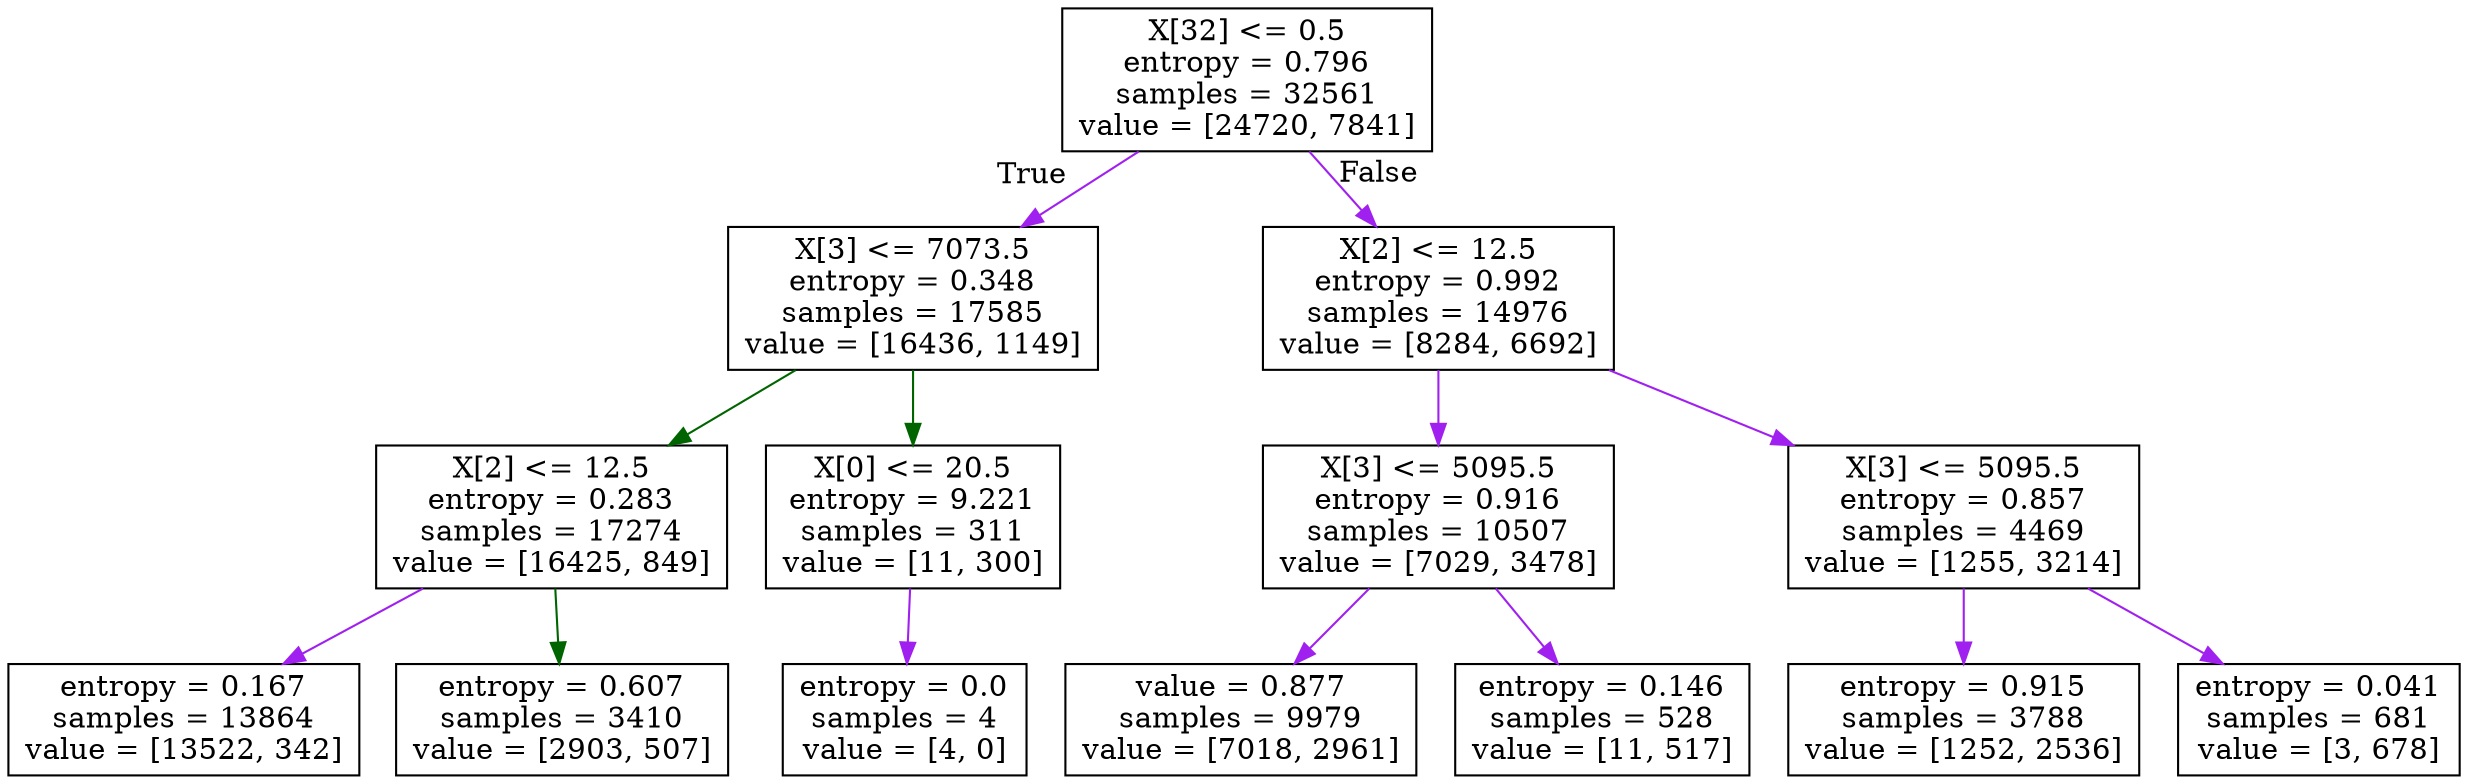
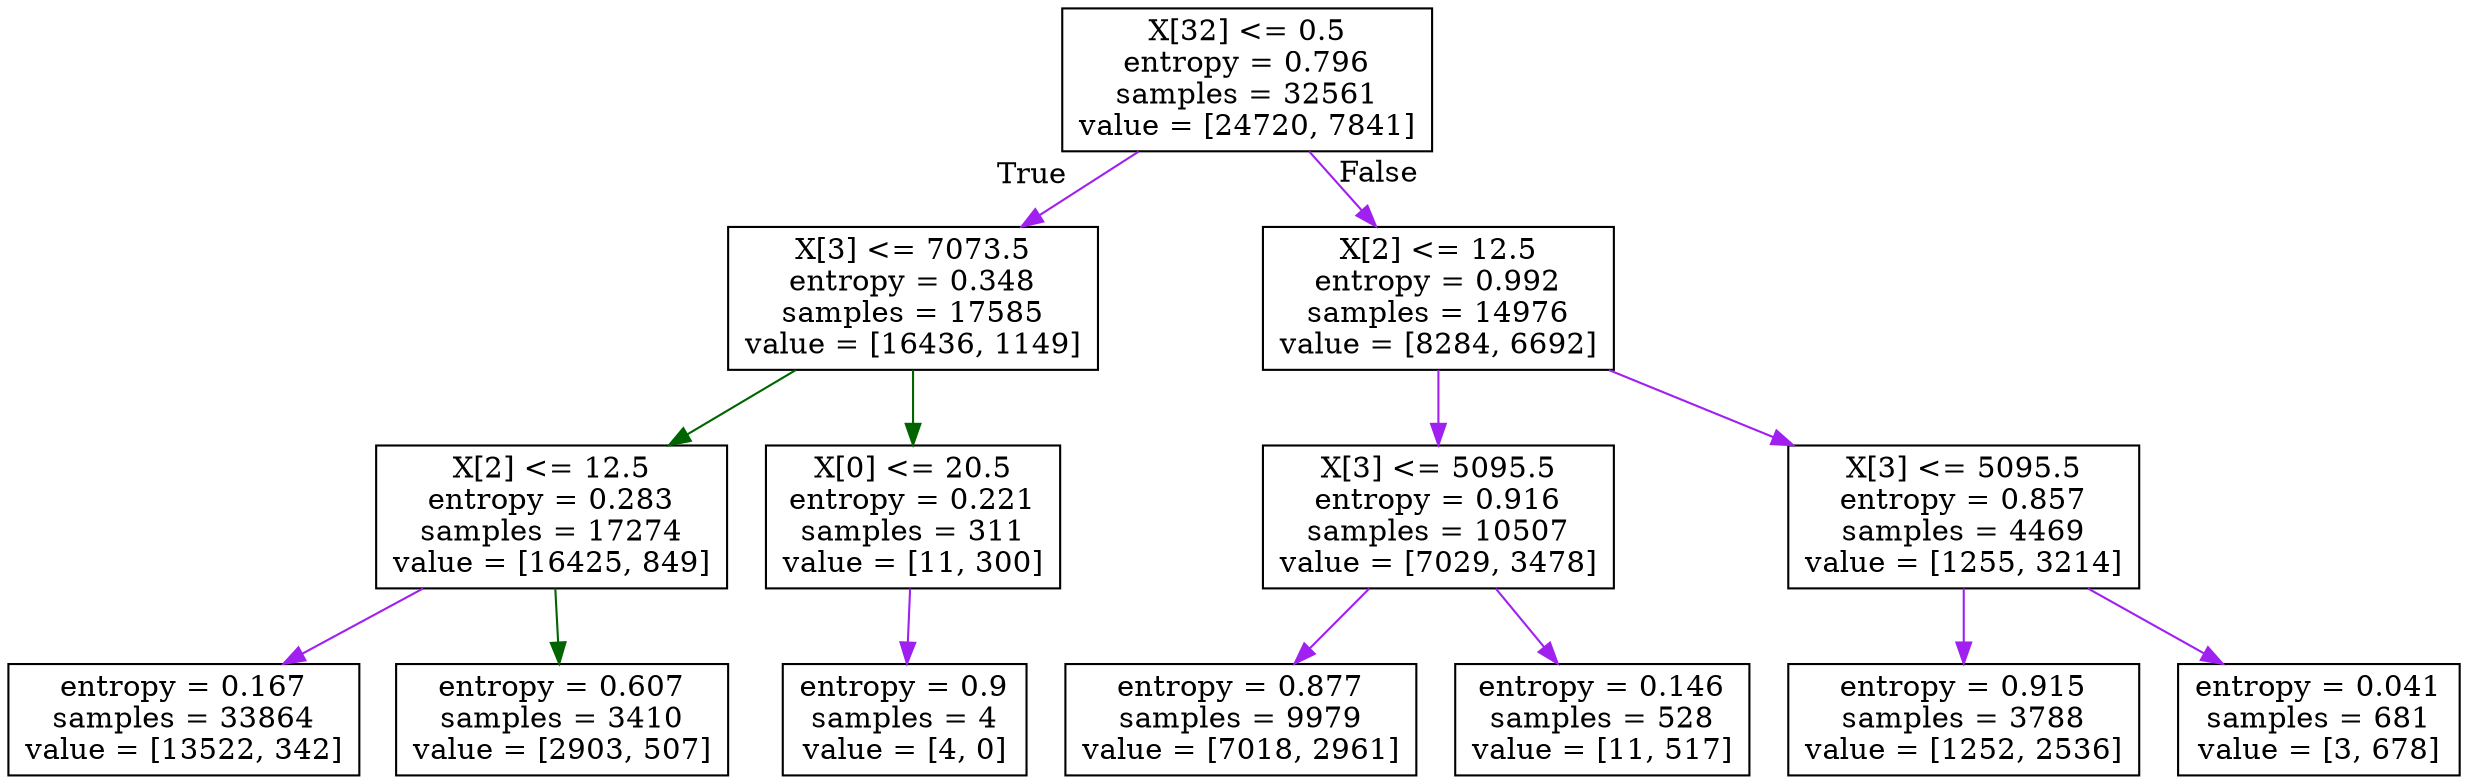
node "X[0] <= 20.5 entropy = 9.221 samples = 311 value = [11, 300]": label "X[0] <= 20.5 entropy = 9.221 samples = 311 value = [11, 300]" -> "X[0] <= 20.5 entropy = 0.221 samples = 311 value = [11, 300]"
node "entropy = 0.167 samples = 13864 value = [13522, 342]": label "entropy = 0.167 samples = 13864 value = [13522, 342]" -> "entropy = 0.167 samples = 33864 value = [13522, 342]"
node "entropy = 0.0 samples = 4 value = [4, 0]": label "entropy = 0.0 samples = 4 value = [4, 0]" -> "entropy = 0.9 samples = 4 value = [4, 0]"
node "value = 0.877 samples = 9979 value = [7018, 2961]": label "value = 0.877 samples = 9979 value = [7018, 2961]" -> "entropy = 0.877 samples = 9979 value = [7018, 2961]"
